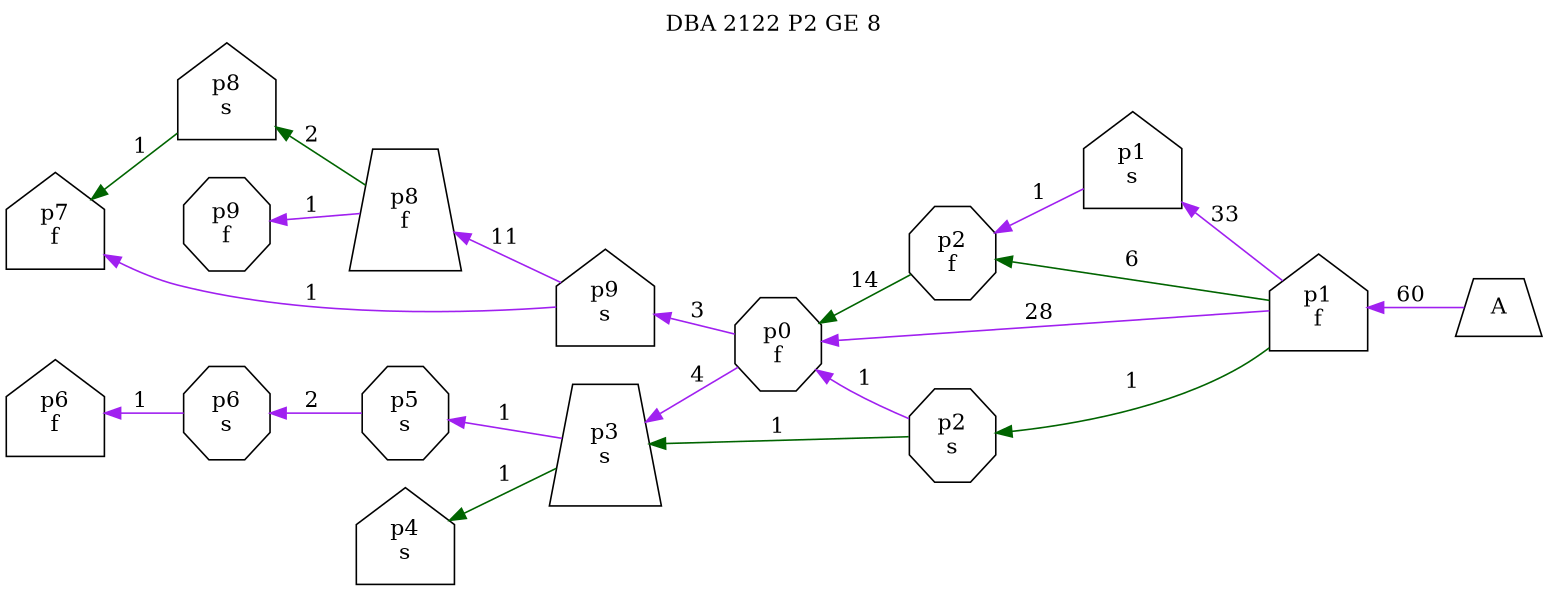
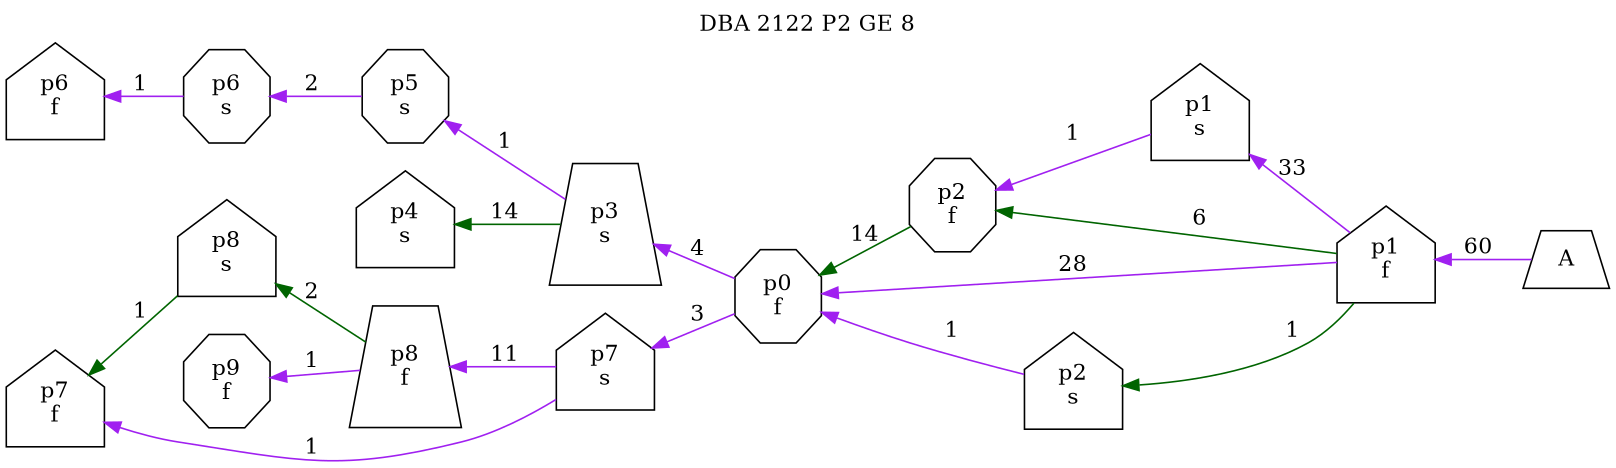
node "p9 s": label "p9 s" -> "p7 s"
node "p2 s": shape octagon -> house
edge "p2 s" -> "p3 s": removed, label "1"
edge "p3 s" -> "p4 s": label "1" -> "14"
